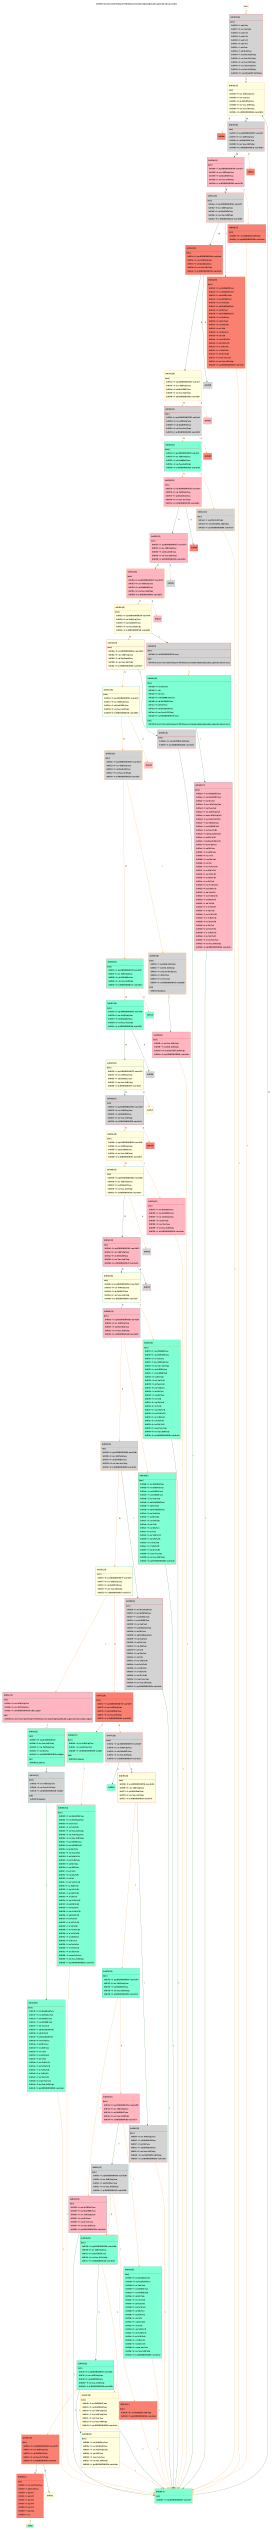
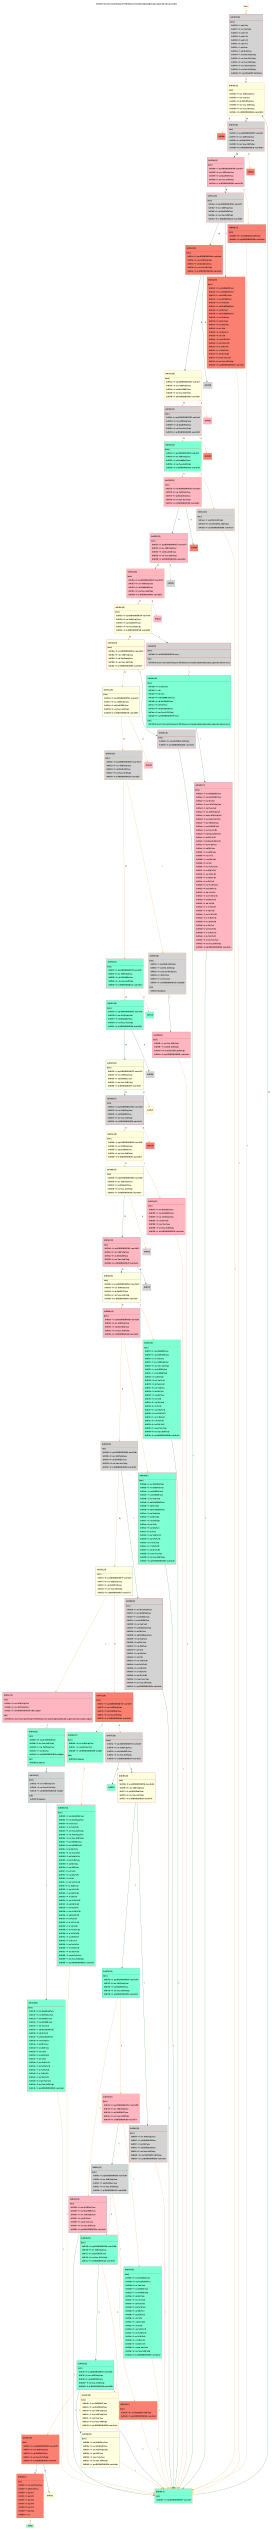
edge "0x401766 [28]" -> "0x401782 [28]": color darkorange -> darkgreen
